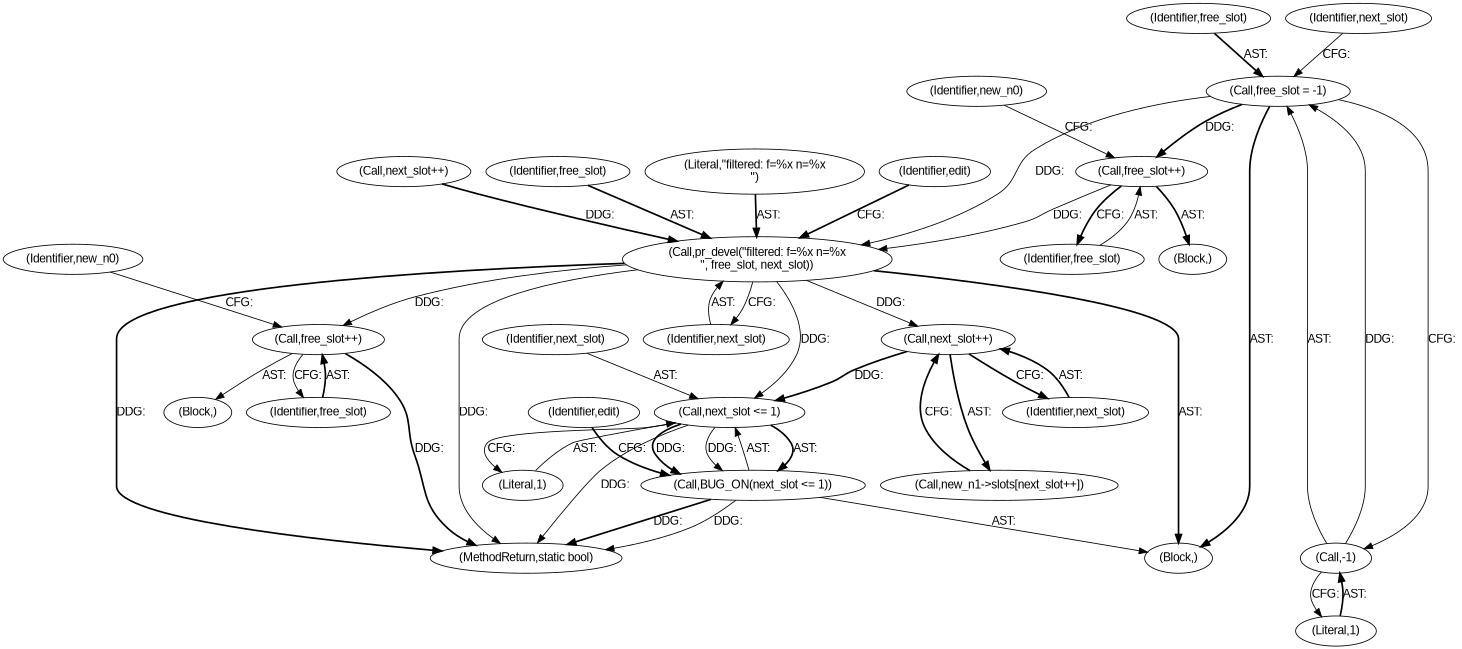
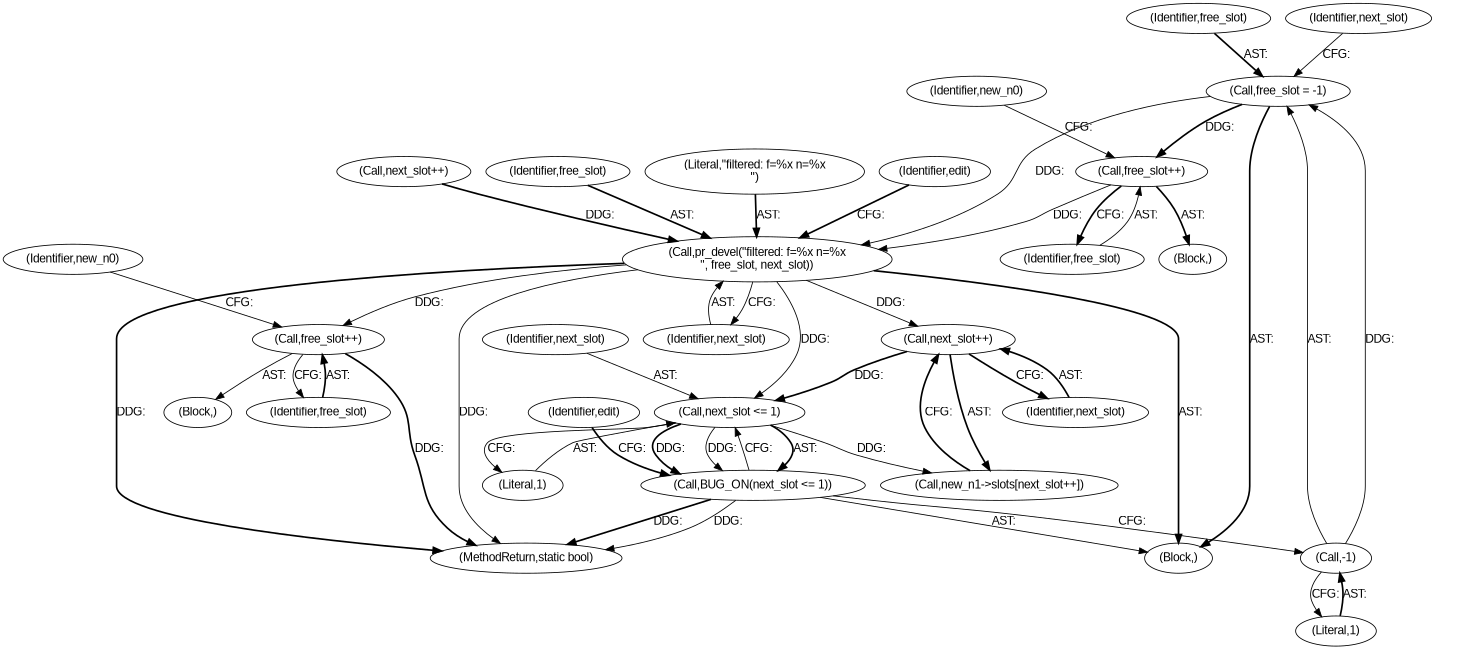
edge "(Call,free_slot = -1)" -> "(Call,-1)": now "(Call,BUG_ON(next_slot <= 1))" -> "(Call,-1)"
edge "(Call,BUG_ON(next_slot <= 1))" -> "(Call,next_slot <= 1)": label "AST: " -> "CFG: "
edge "(Call,next_slot <= 1)" -> "(MethodReturn,static bool)": now "(Call,next_slot <= 1)" -> "(Call,new_n1->slots[next_slot++])"
